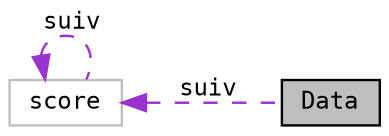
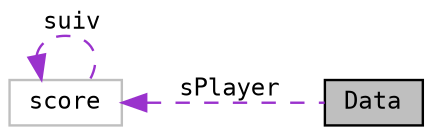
edge "Data" -> "score": label " suiv" -> " sPlayer"
